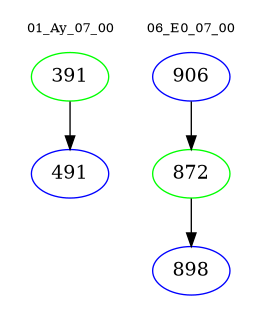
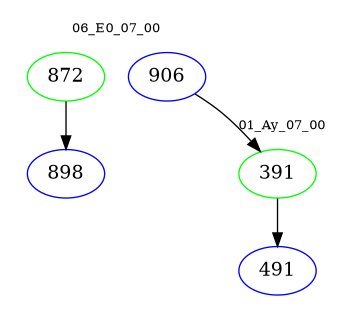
edge "906" -> "872": now "906" -> "391"
